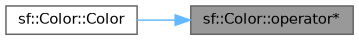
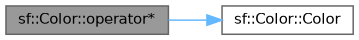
edge "sf::Color::Color" -> "sf::Color::operator*": reversed
